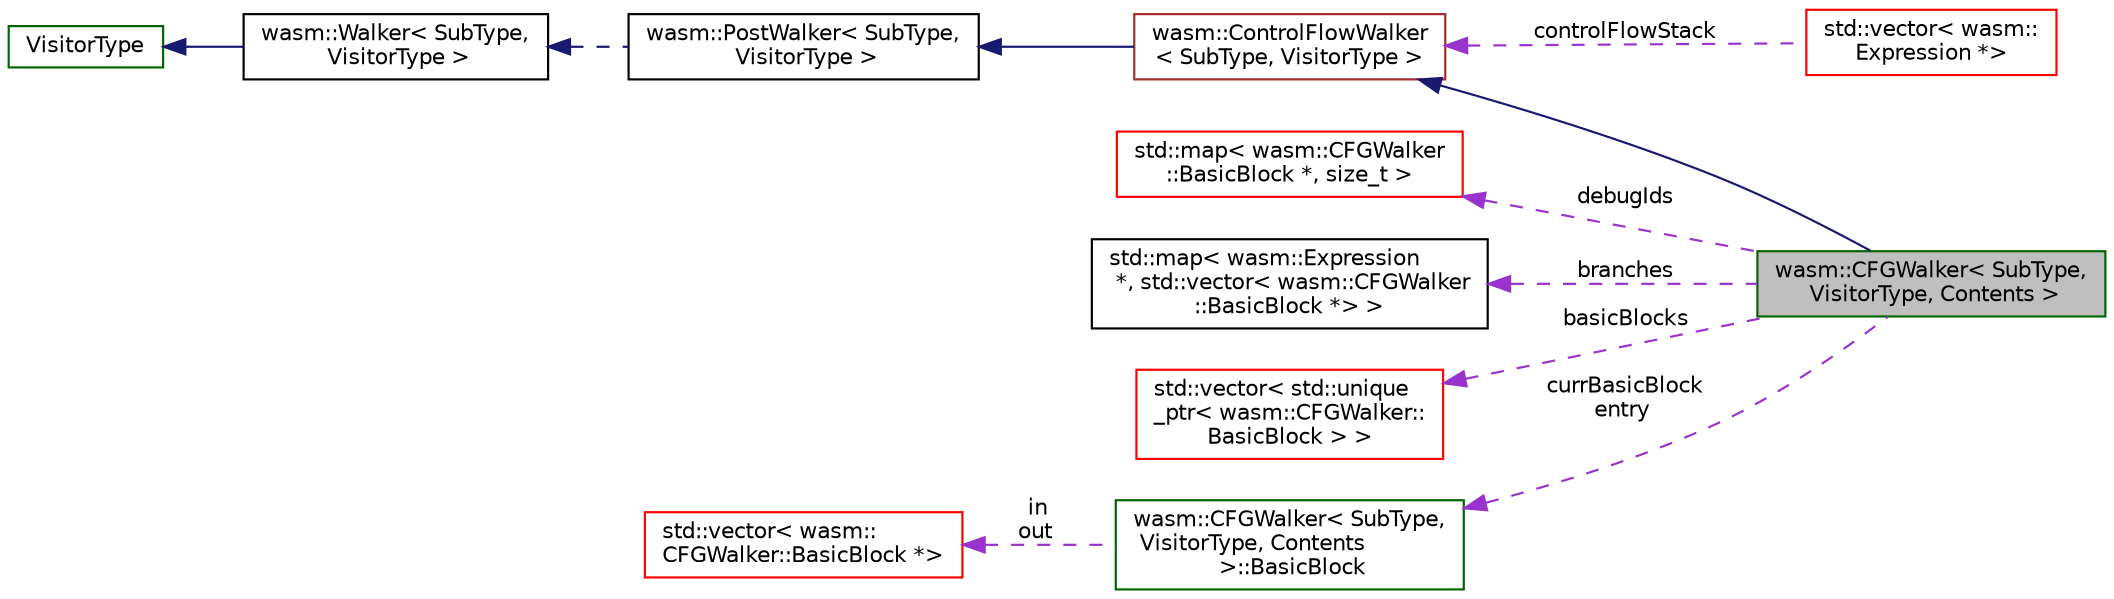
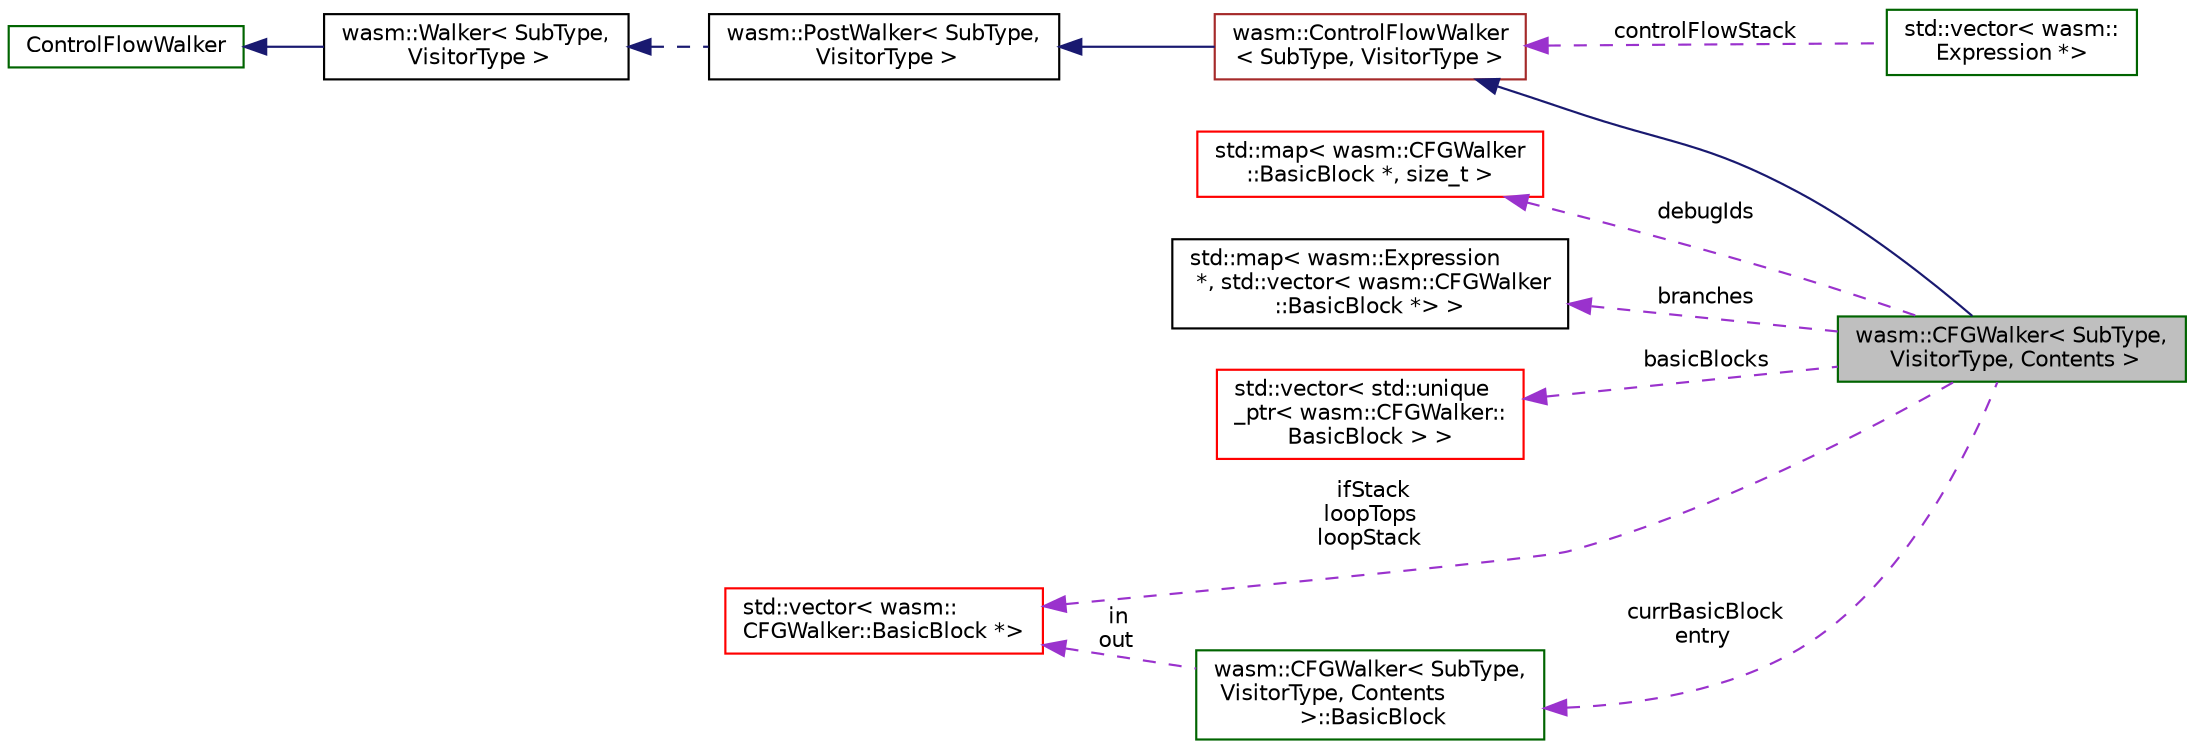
node "std::vector< wasm:: Expression *>": color red -> darkgreen
node "VisitorType": label "VisitorType" -> "ControlFlowWalker"
edge "wasm::CFGWalker< SubType, VisitorType, Contents >" -> "std::vector< wasm:: CFGWalker::BasicBlock *>": added, label "ifStack loopTops loopStack"
